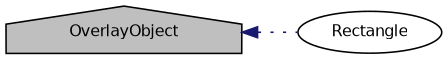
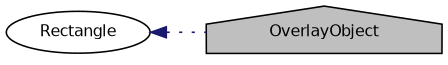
edge "Rectangle" -> "OverlayObject": reversed
